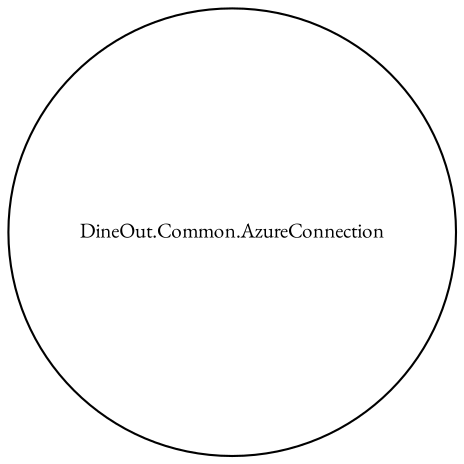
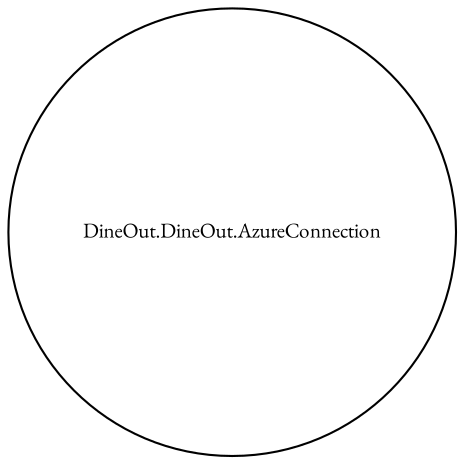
node "DineOut.Common.AzureConnection": label "DineOut.Common.AzureConnection" -> "DineOut.DineOut.AzureConnection"
